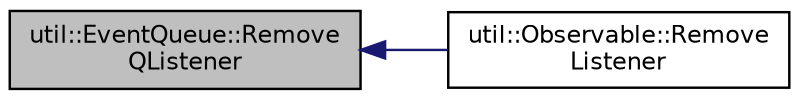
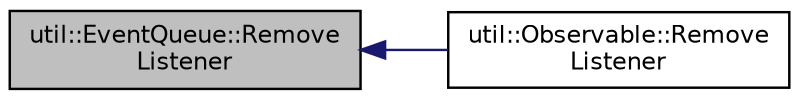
node "util::EventQueue::Remove QListener": label "util::EventQueue::Remove QListener" -> "util::EventQueue::Remove Listener"
